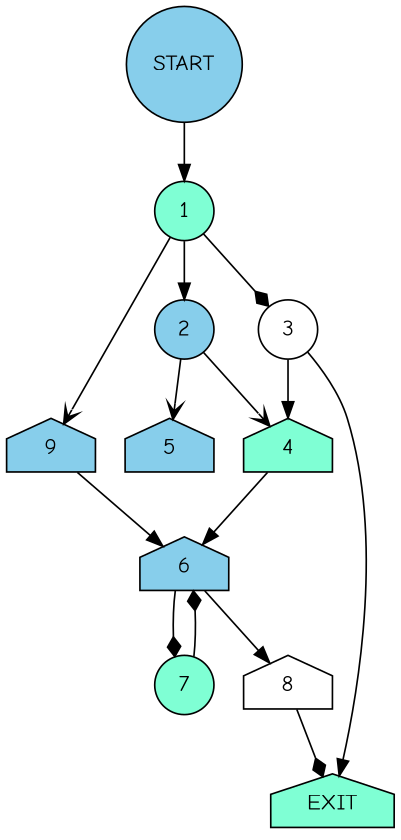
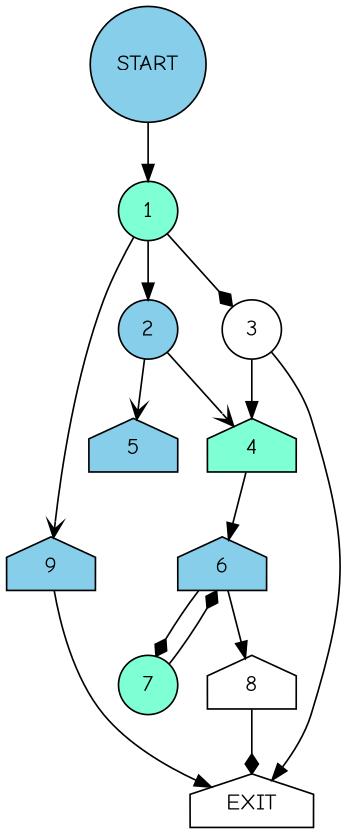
edge "9" -> "6": now "9" -> "EXIT"
node "EXIT": fillcolor aquamarine -> white
